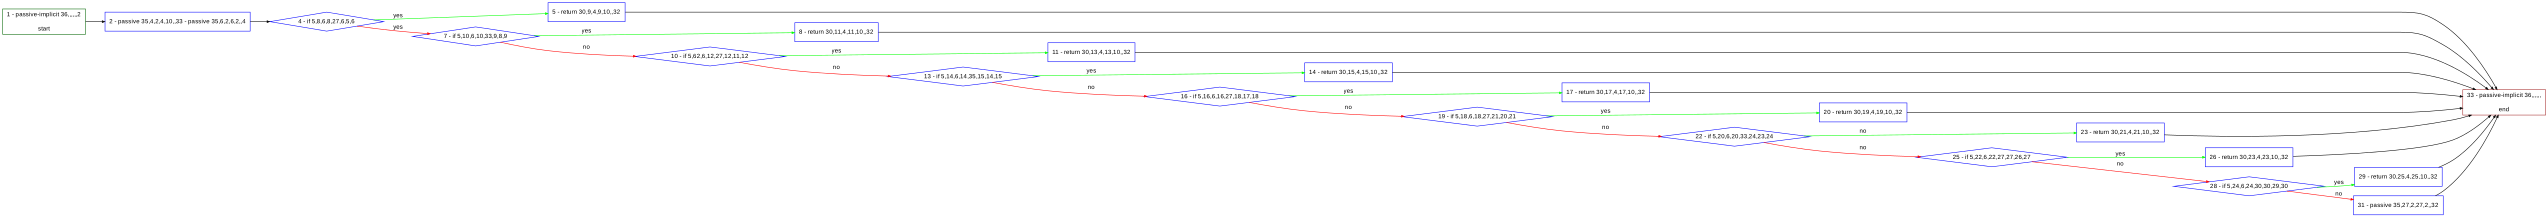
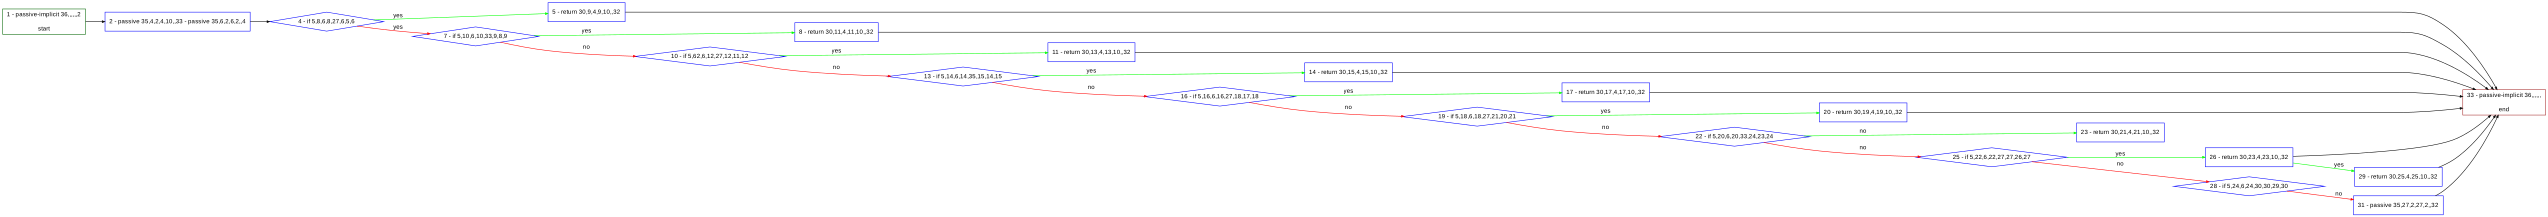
edge "23 - return 30,21,4,21,10,,32" -> "33 - passive-implicit 36,,,,,, end": removed
edge "28 - if 5,24,6,24,30,30,29,30" -> "29 - return 30,25,4,25,10,,32": now "26 - return 30,23,4,23,10,,32" -> "29 - return 30,25,4,25,10,,32"
